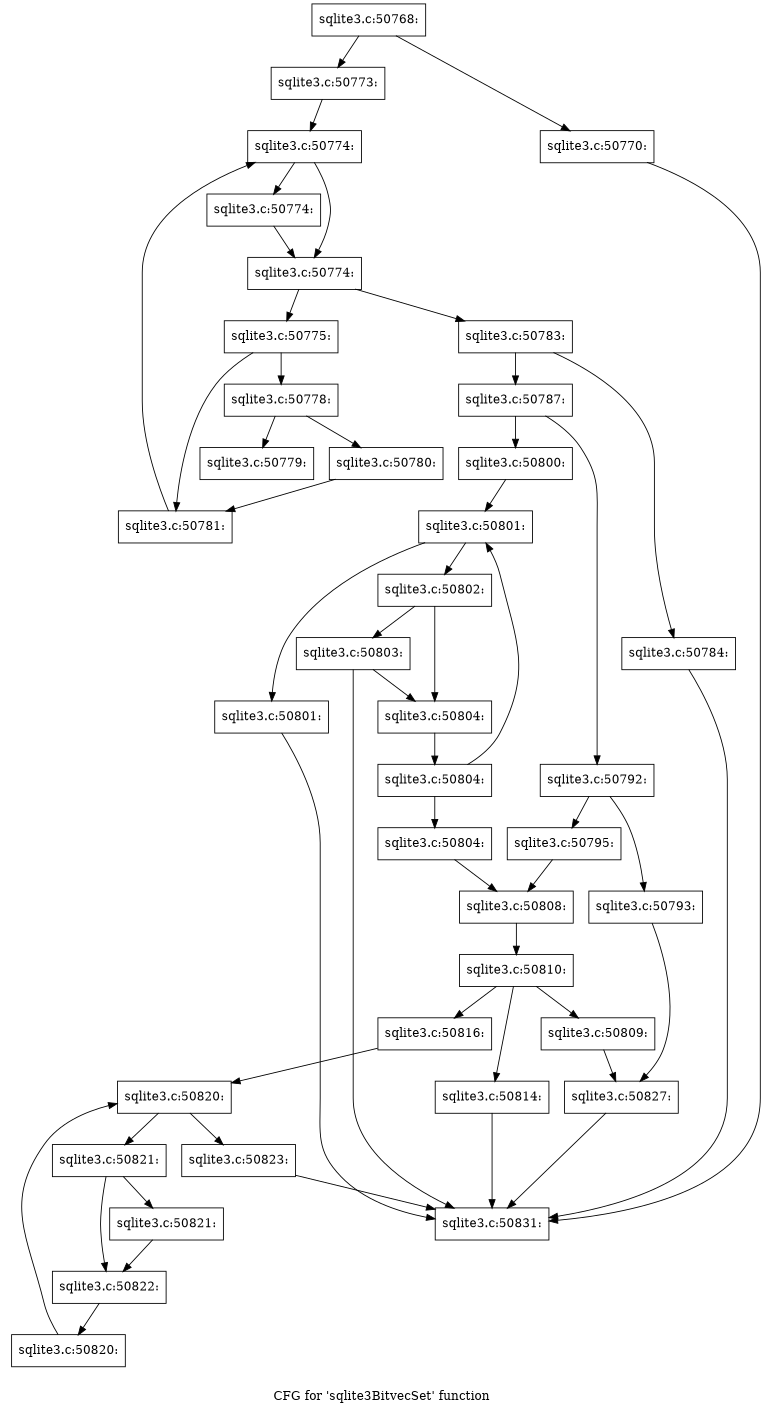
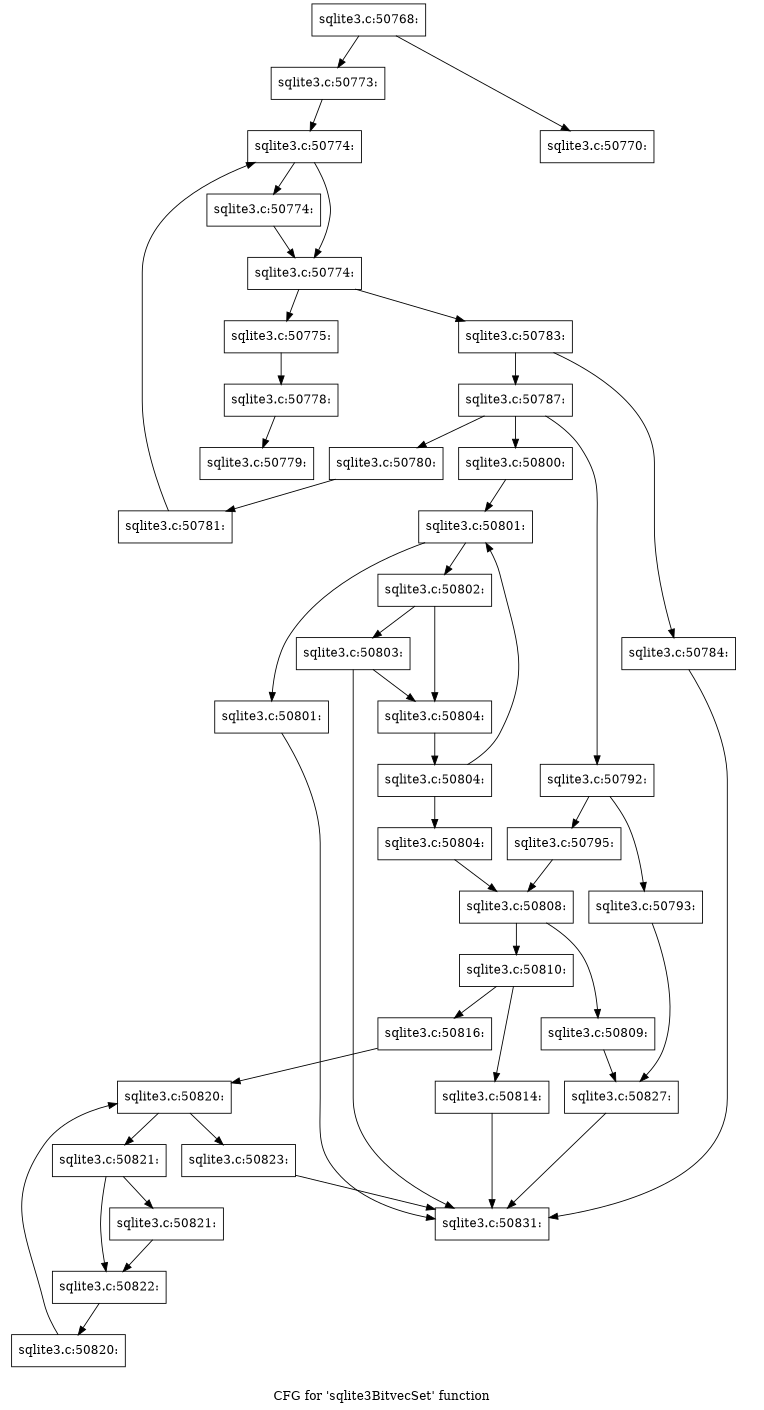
edge "sqlite3.c:50775:" -> "sqlite3.c:50781:": removed
edge "sqlite3.c:50778:" -> "sqlite3.c:50780:": now "sqlite3.c:50787:" -> "sqlite3.c:50780:"
edge "sqlite3.c:50770:" -> "sqlite3.c:50831:": removed
edge "sqlite3.c:50810:" -> "sqlite3.c:50809:": now "sqlite3.c:50808:" -> "sqlite3.c:50809:"
